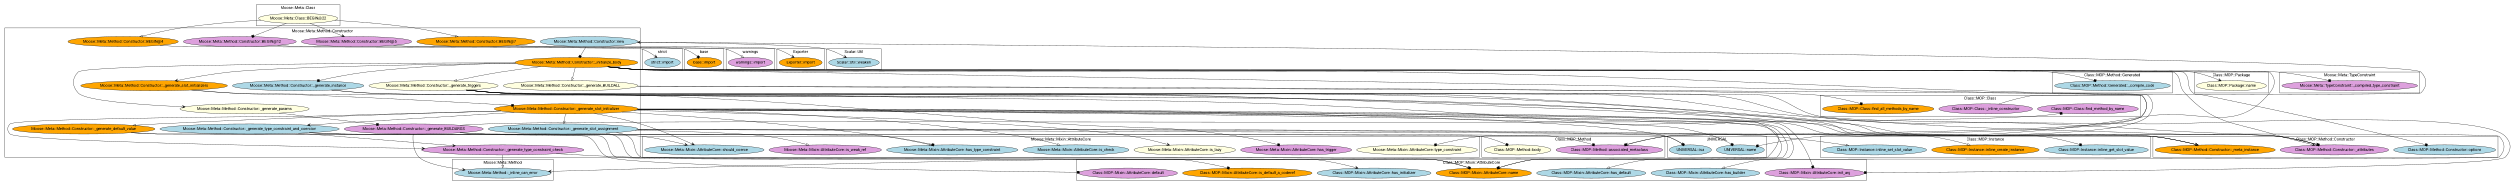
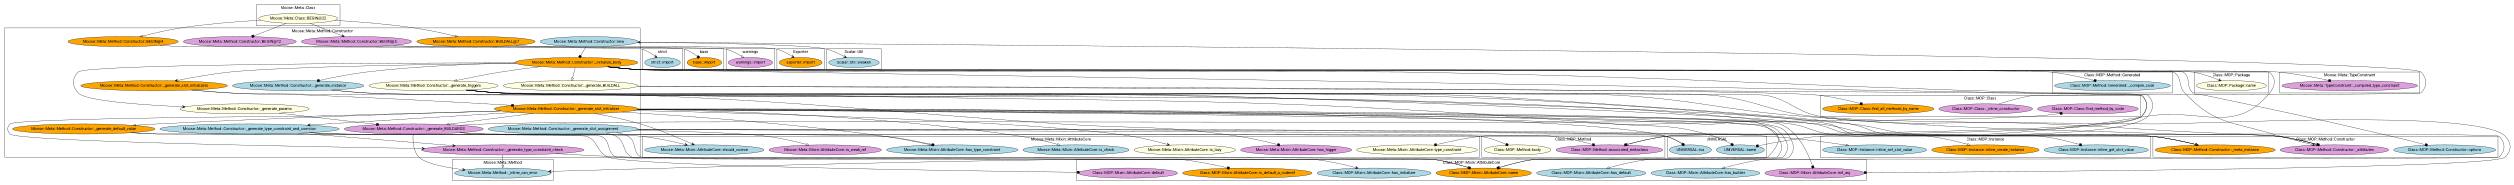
node "Moose::Meta::Method::Constructor::BEGIN@7": label "Moose::Meta::Method::Constructor::BEGIN@7" -> "Moose::Meta::Method::Constructor::BUILDALL@7"
node "Class::MOP::Class::find_method_by_name": label "Class::MOP::Class::find_method_by_name" -> "Class::MOP::Class::find_method_by_code"
edge "Moose::Meta::Method::Constructor::_generate_slot_initializer" -> "Moose::Meta::Method::Constructor::_generate_slot_assignment": now "Moose::Meta::Method::Constructor::_generate_slot_initializer" -> "Moose::Meta::Method::Constructor::_generate_BUILDARGS"
